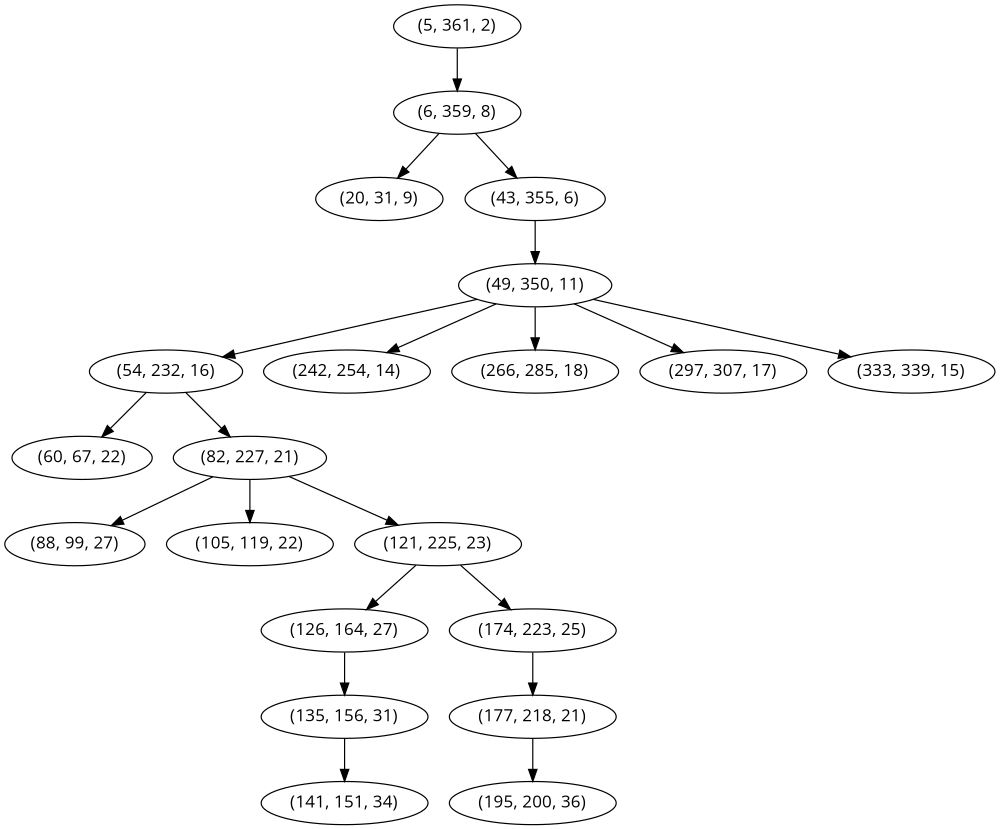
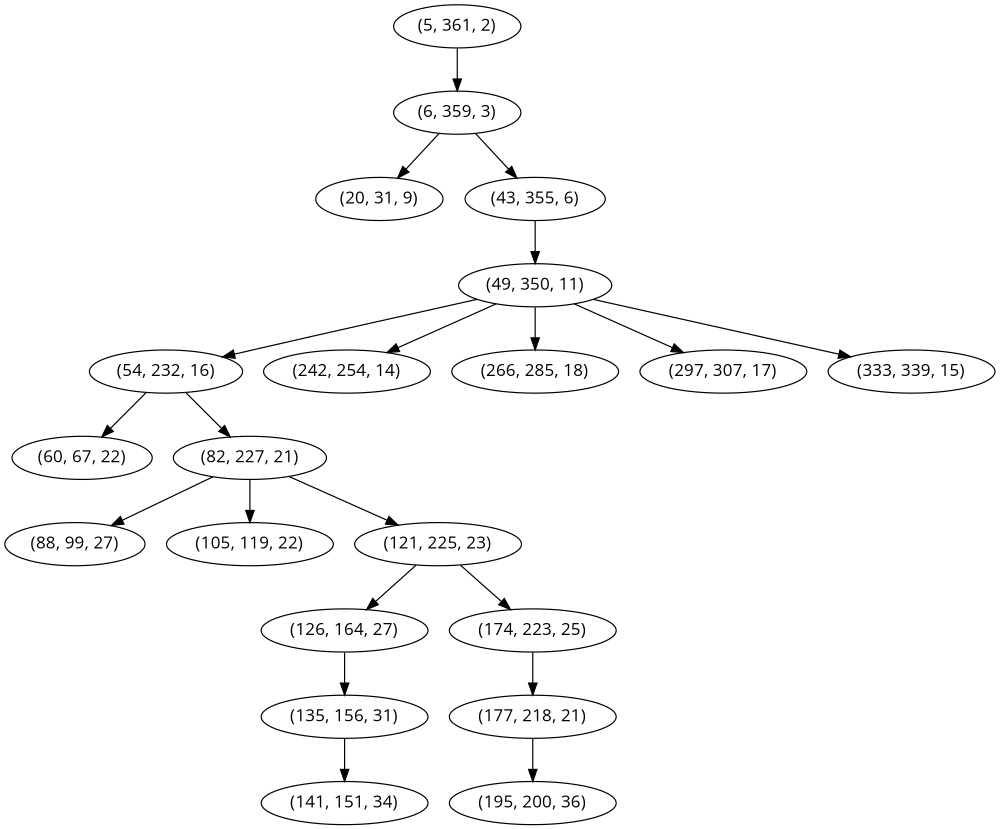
node "(6, 359, 8)": label "(6, 359, 8)" -> "(6, 359, 3)"
